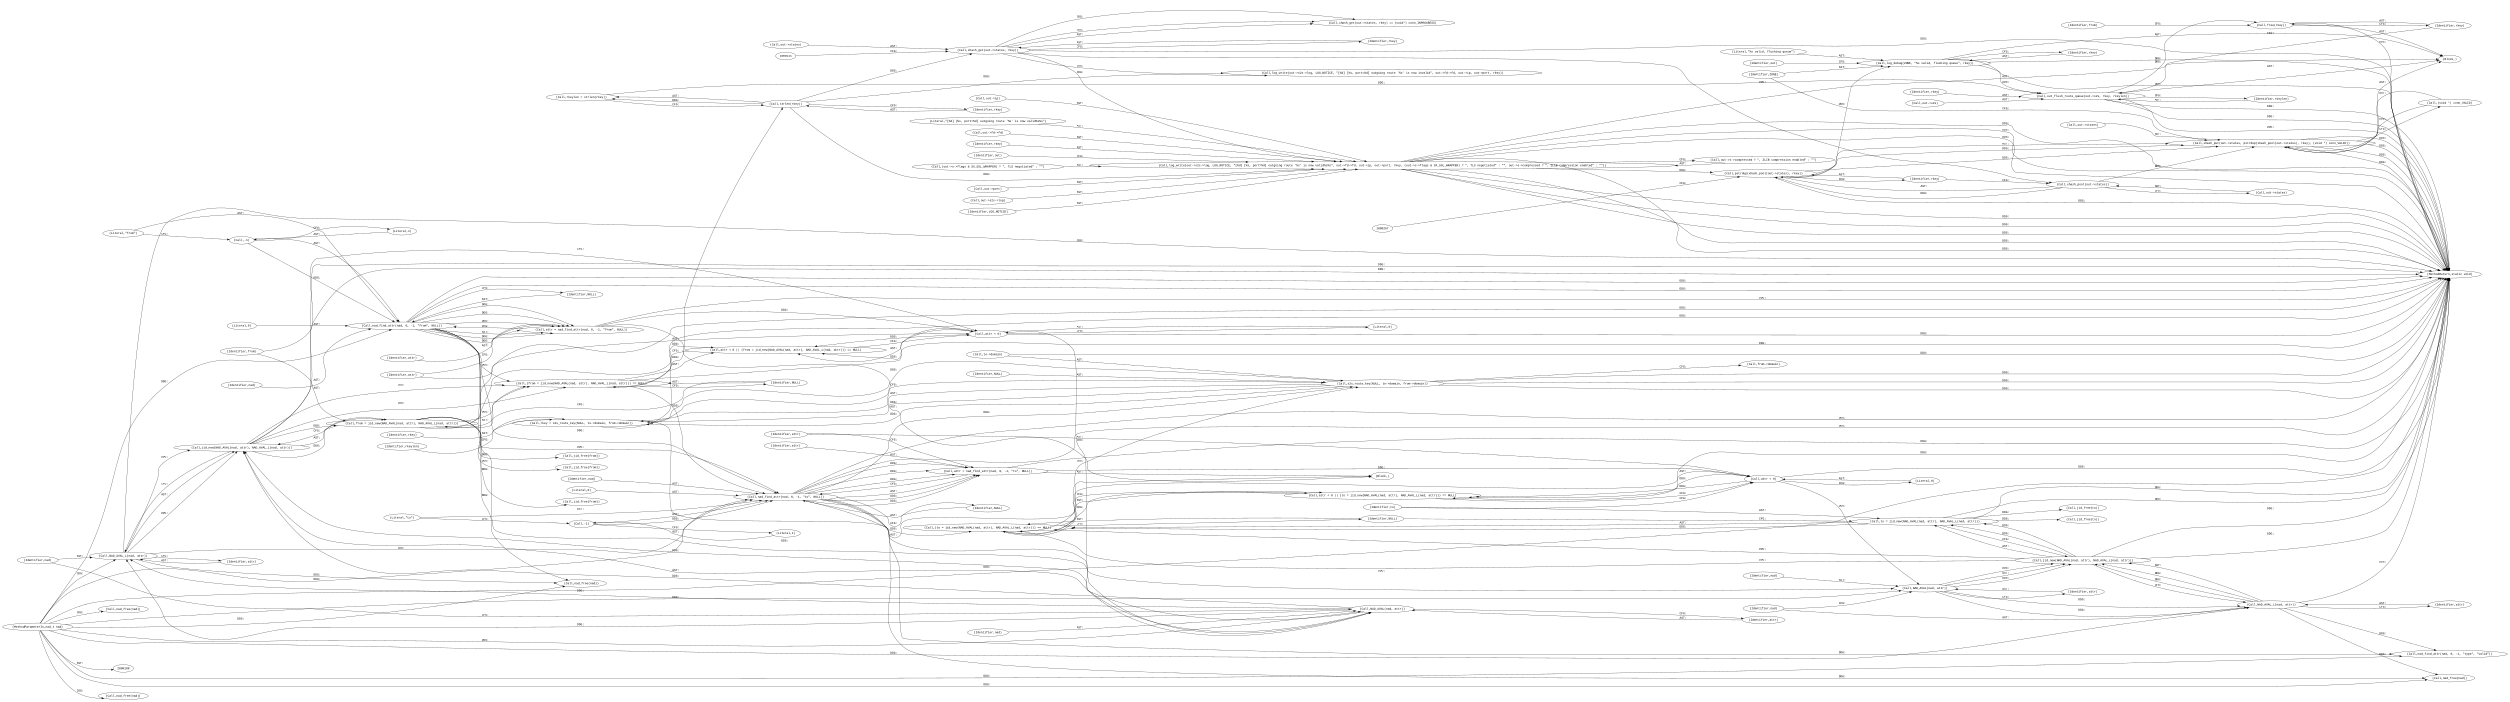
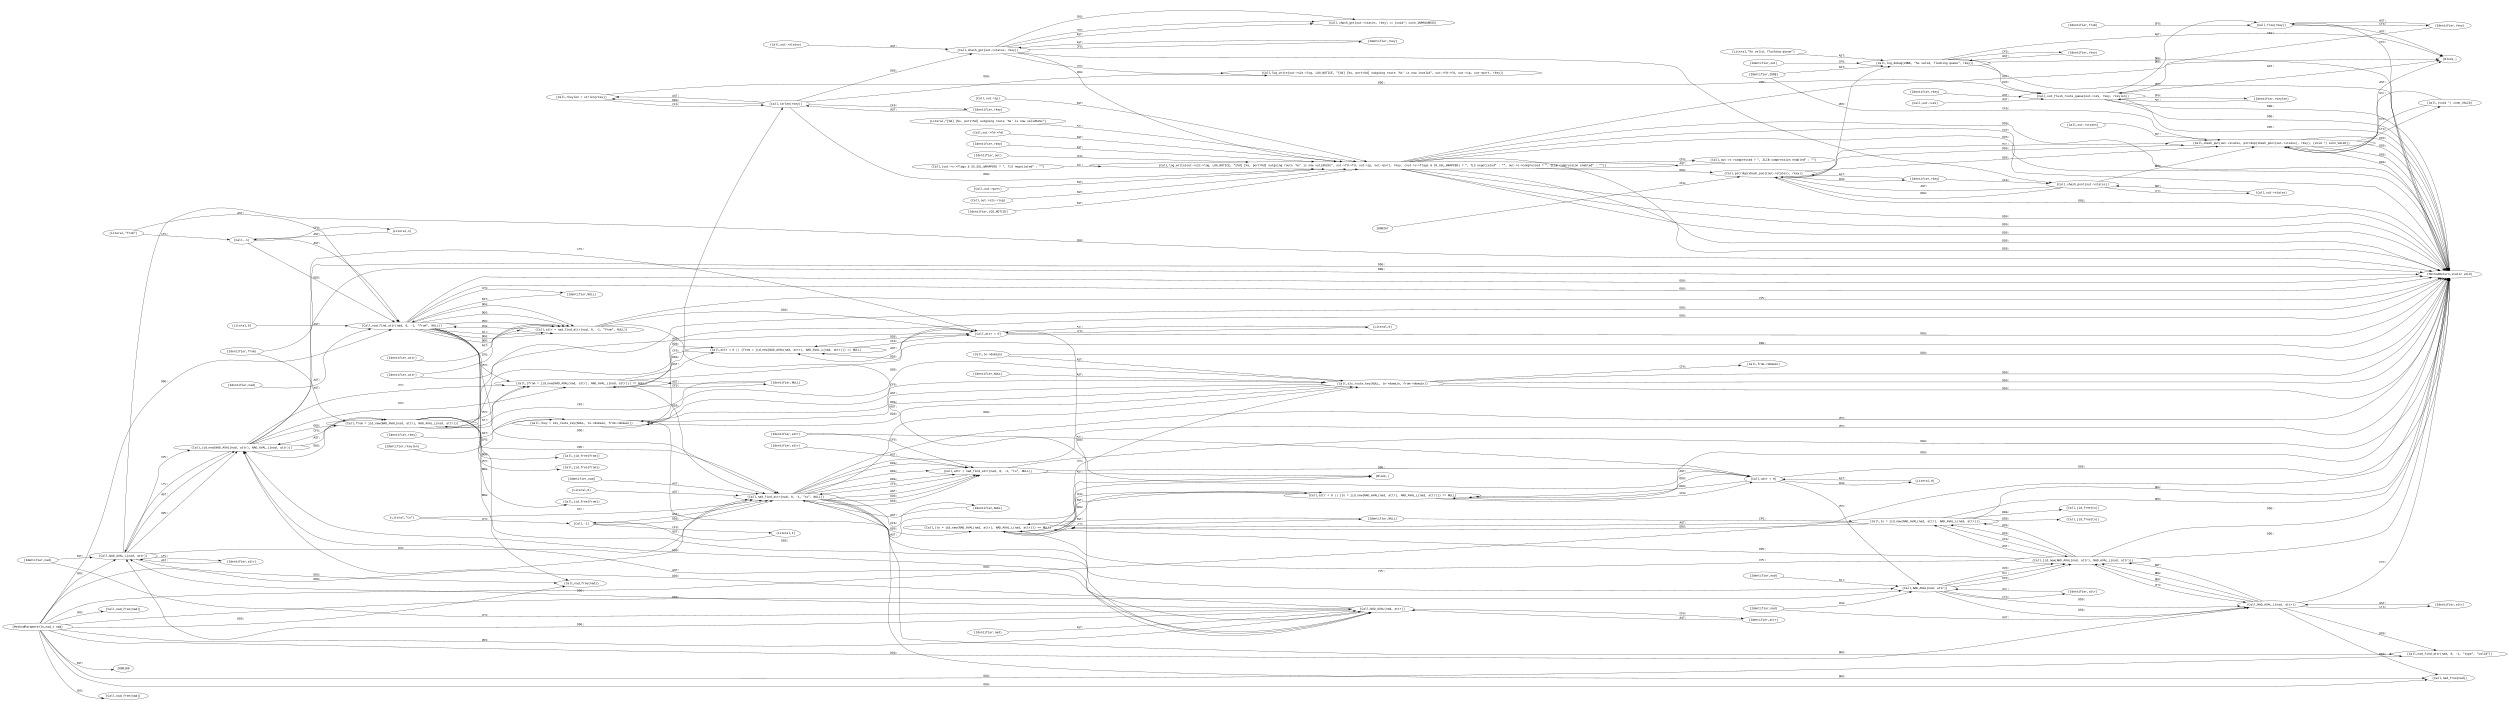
edge "(Call,xhash_get(out->states, rkey))" -> "(MethodReturn,static void)": removed, label "DDG:"
node "1000215": removed
node "(Identifier,to)": removed
